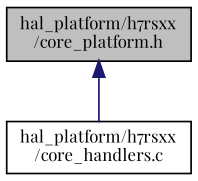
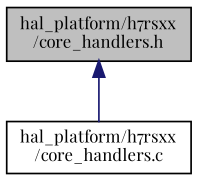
node "hal_platform/h7rsxx /core_platform.h": label "hal_platform/h7rsxx /core_platform.h" -> "hal_platform/h7rsxx /core_handlers.h"
